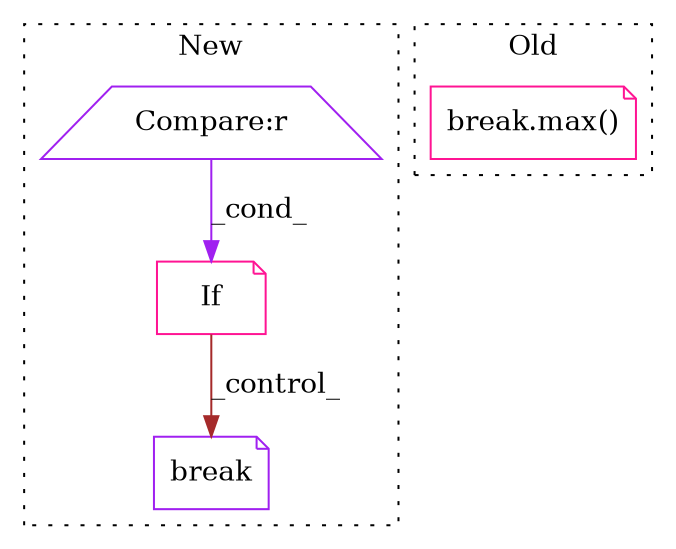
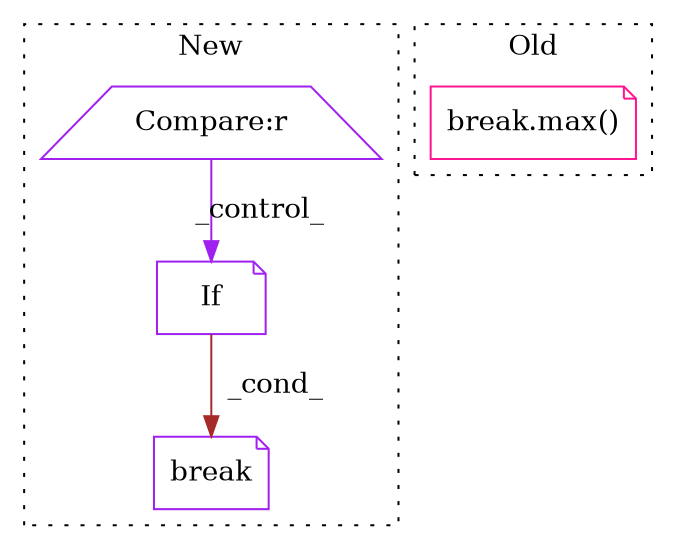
edge "Compare:r" -> "If": label "_cond_" -> "_control_"
node "If": color deeppink -> purple
edge "If" -> "break": label "_control_" -> "_cond_"
